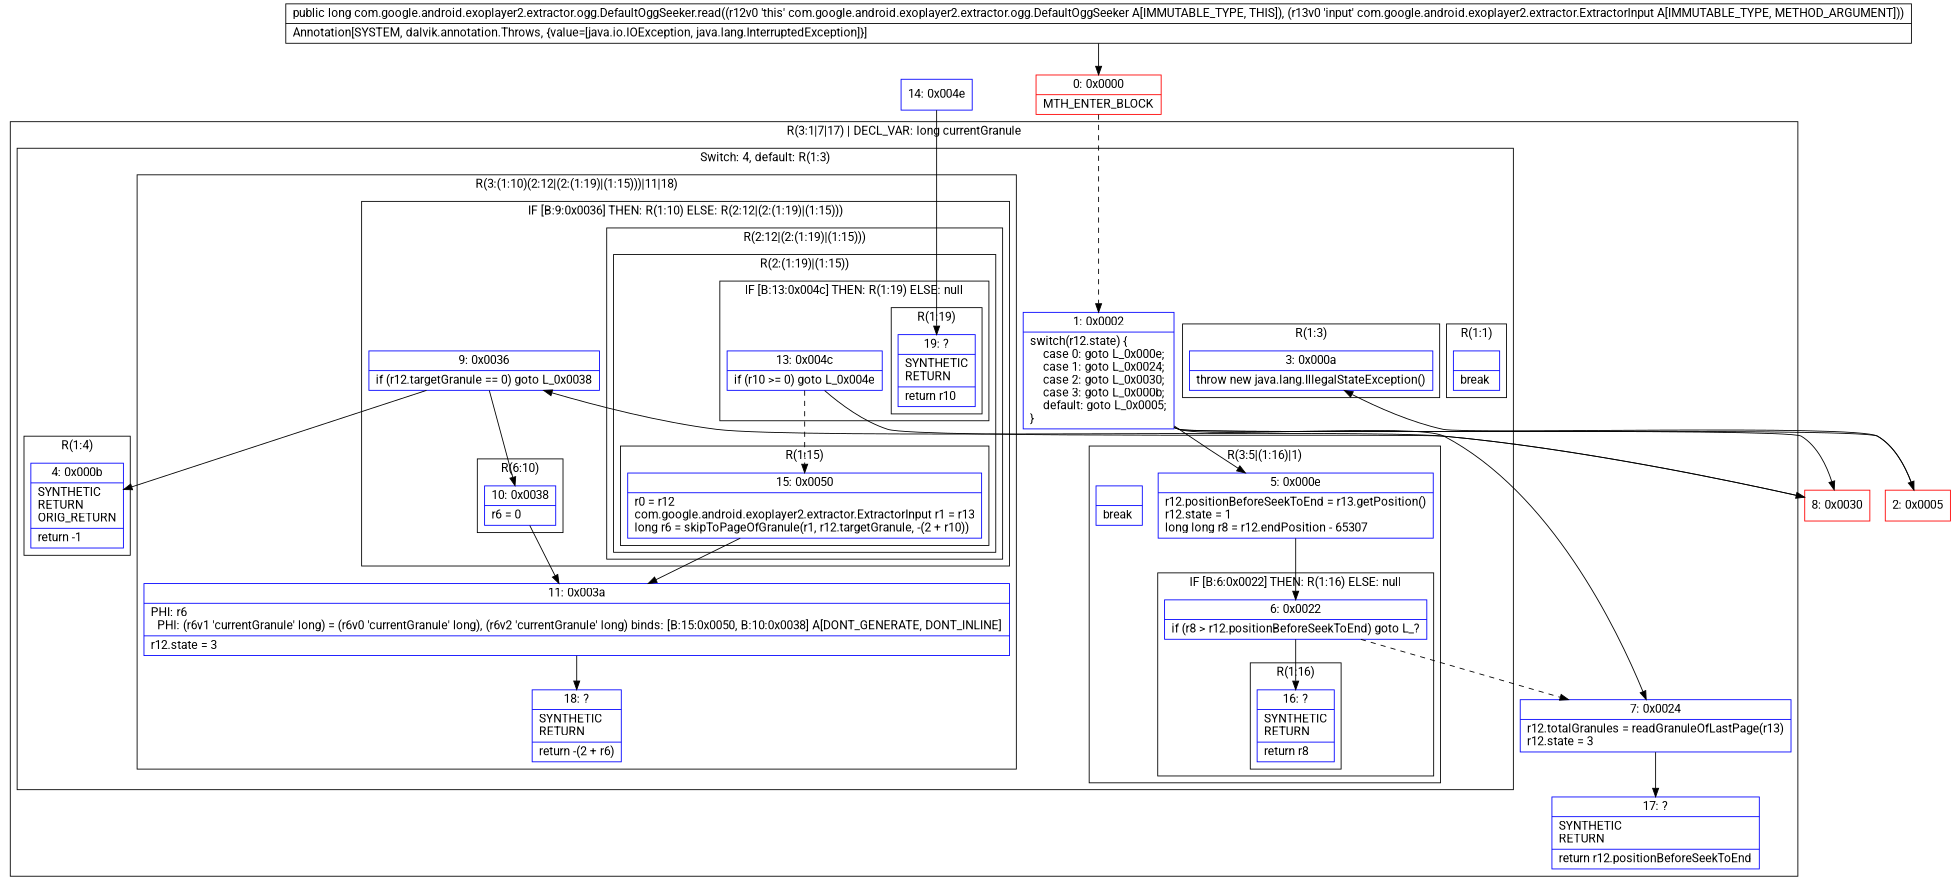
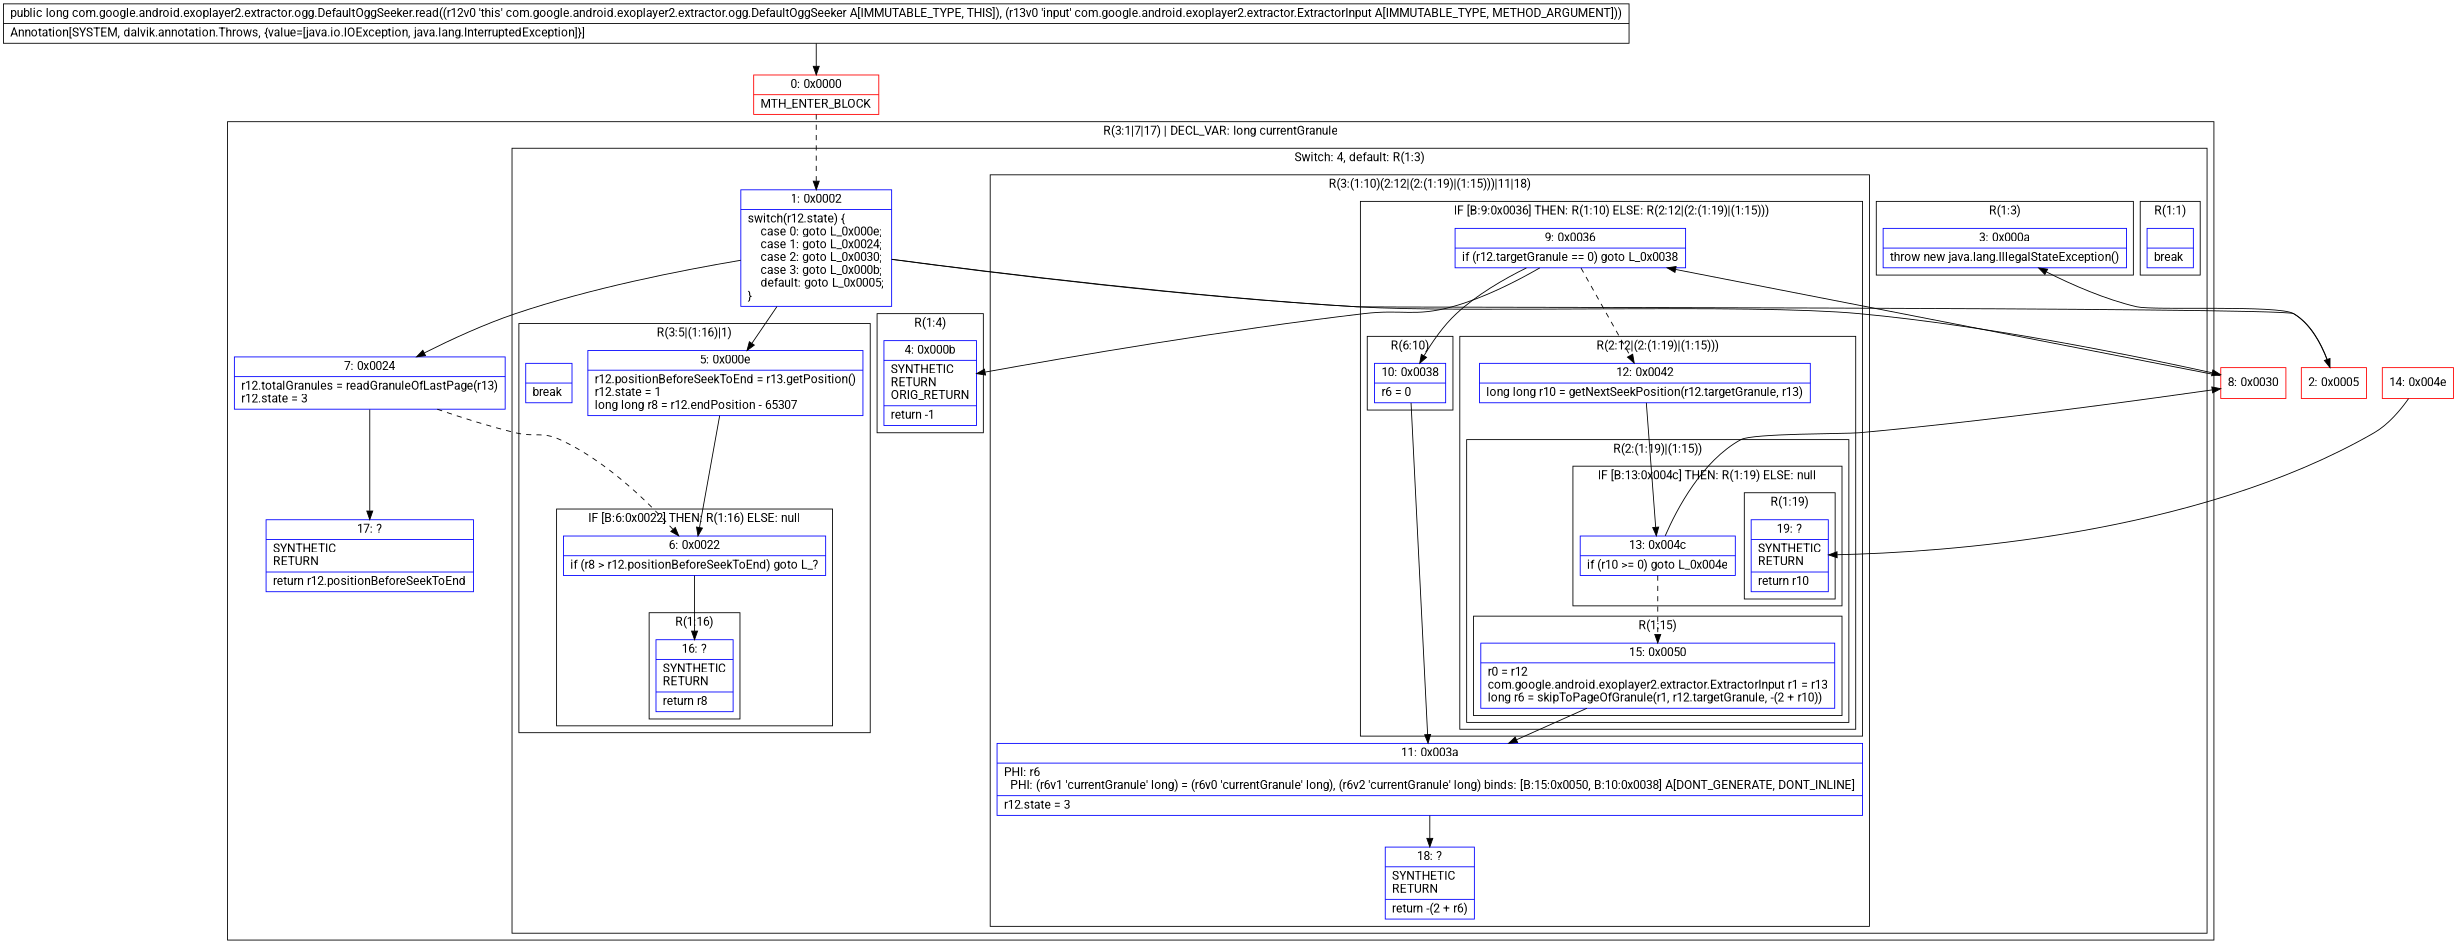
node "14: 0x004e": color blue -> red
node "12: 0x0042": added
edge "6: 0x0022" -> "7: 0x0024": reversed
